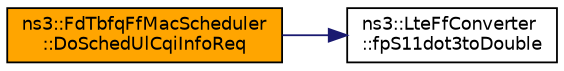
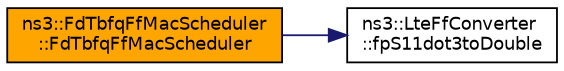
node "ns3::FdTbfqFfMacScheduler ::DoSchedUlCqiInfoReq": label "ns3::FdTbfqFfMacScheduler ::DoSchedUlCqiInfoReq" -> "ns3::FdTbfqFfMacScheduler ::FdTbfqFfMacScheduler"
